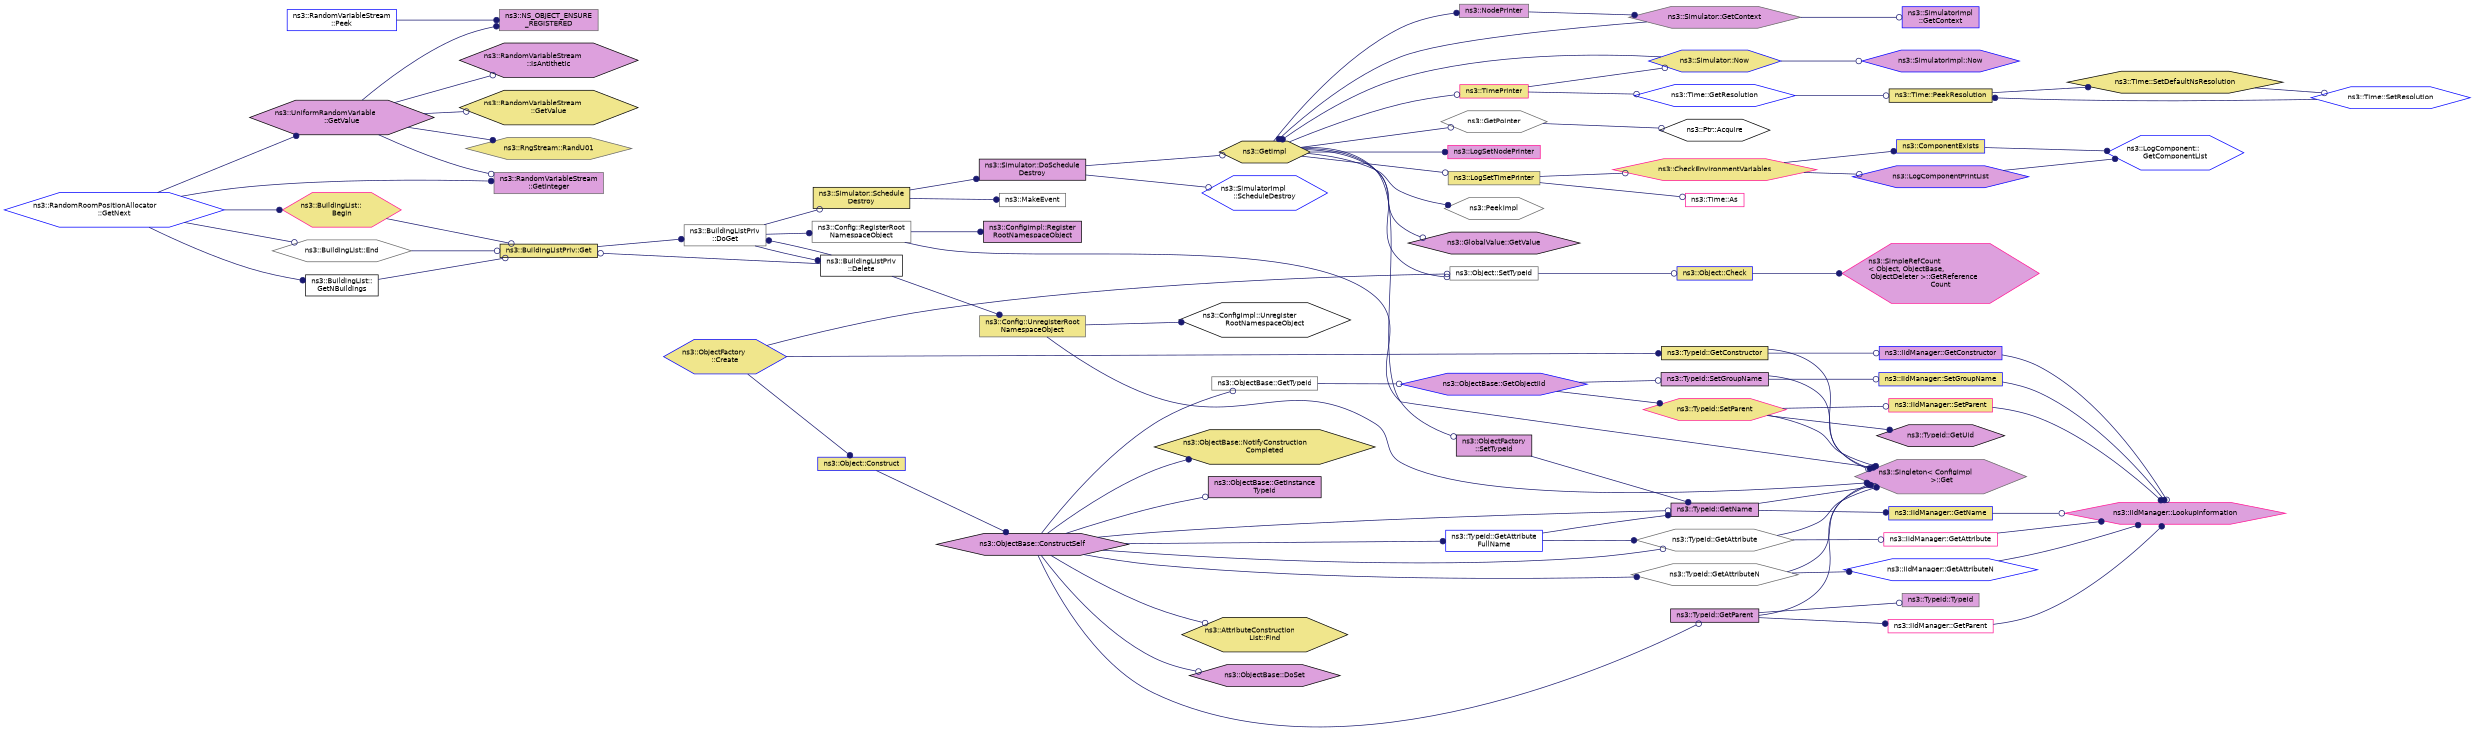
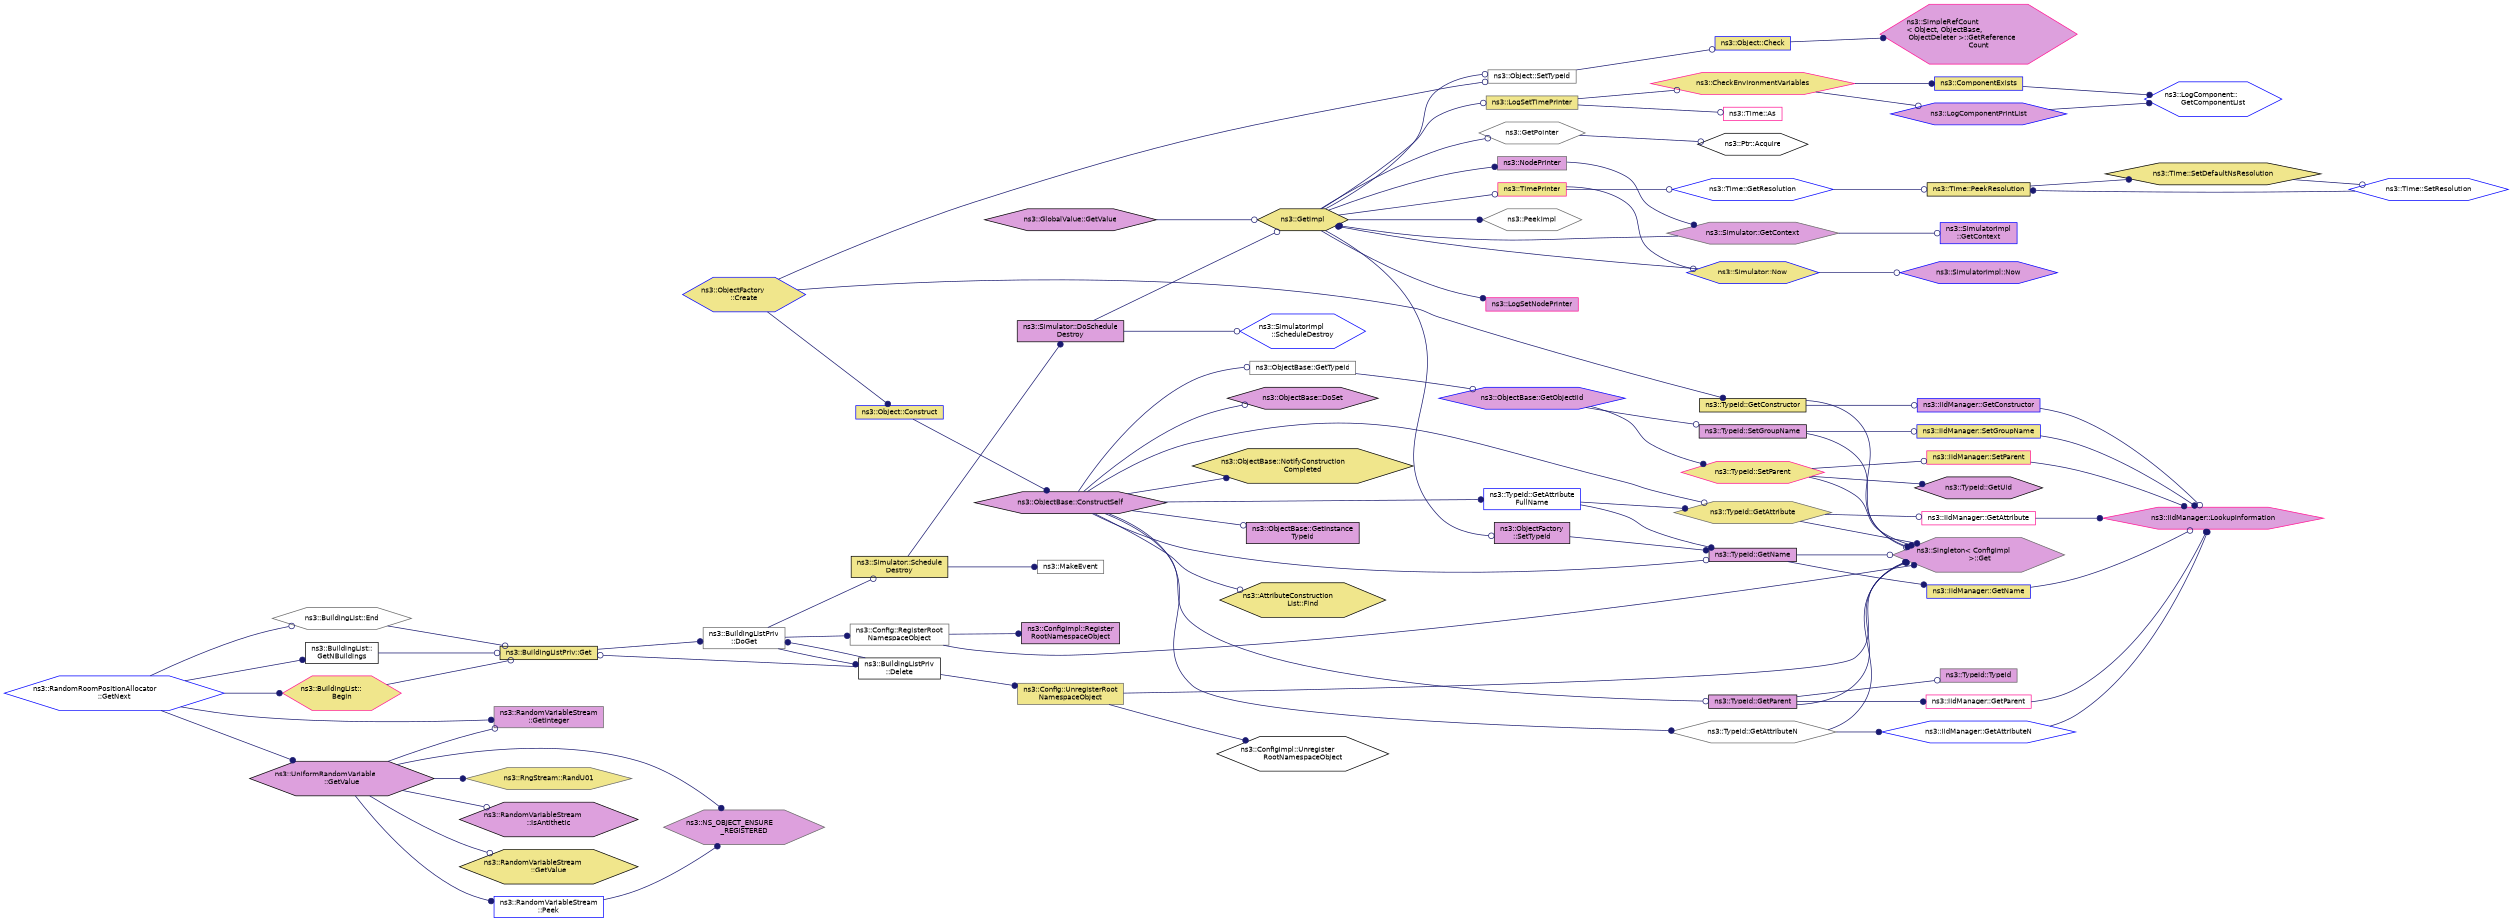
node "ns3::NS_OBJECT_ENSURE _REGISTERED": shape box -> hexagon
edge "ns3::GetImpl" -> "ns3::GlobalValue::GetValue": reversed
node "ns3::TypeId::GetAttribute": fillcolor white -> khaki
edge "ns3::UniformRandomVariable ::GetValue" -> "ns3::RandomVariableStream ::Peek": added
